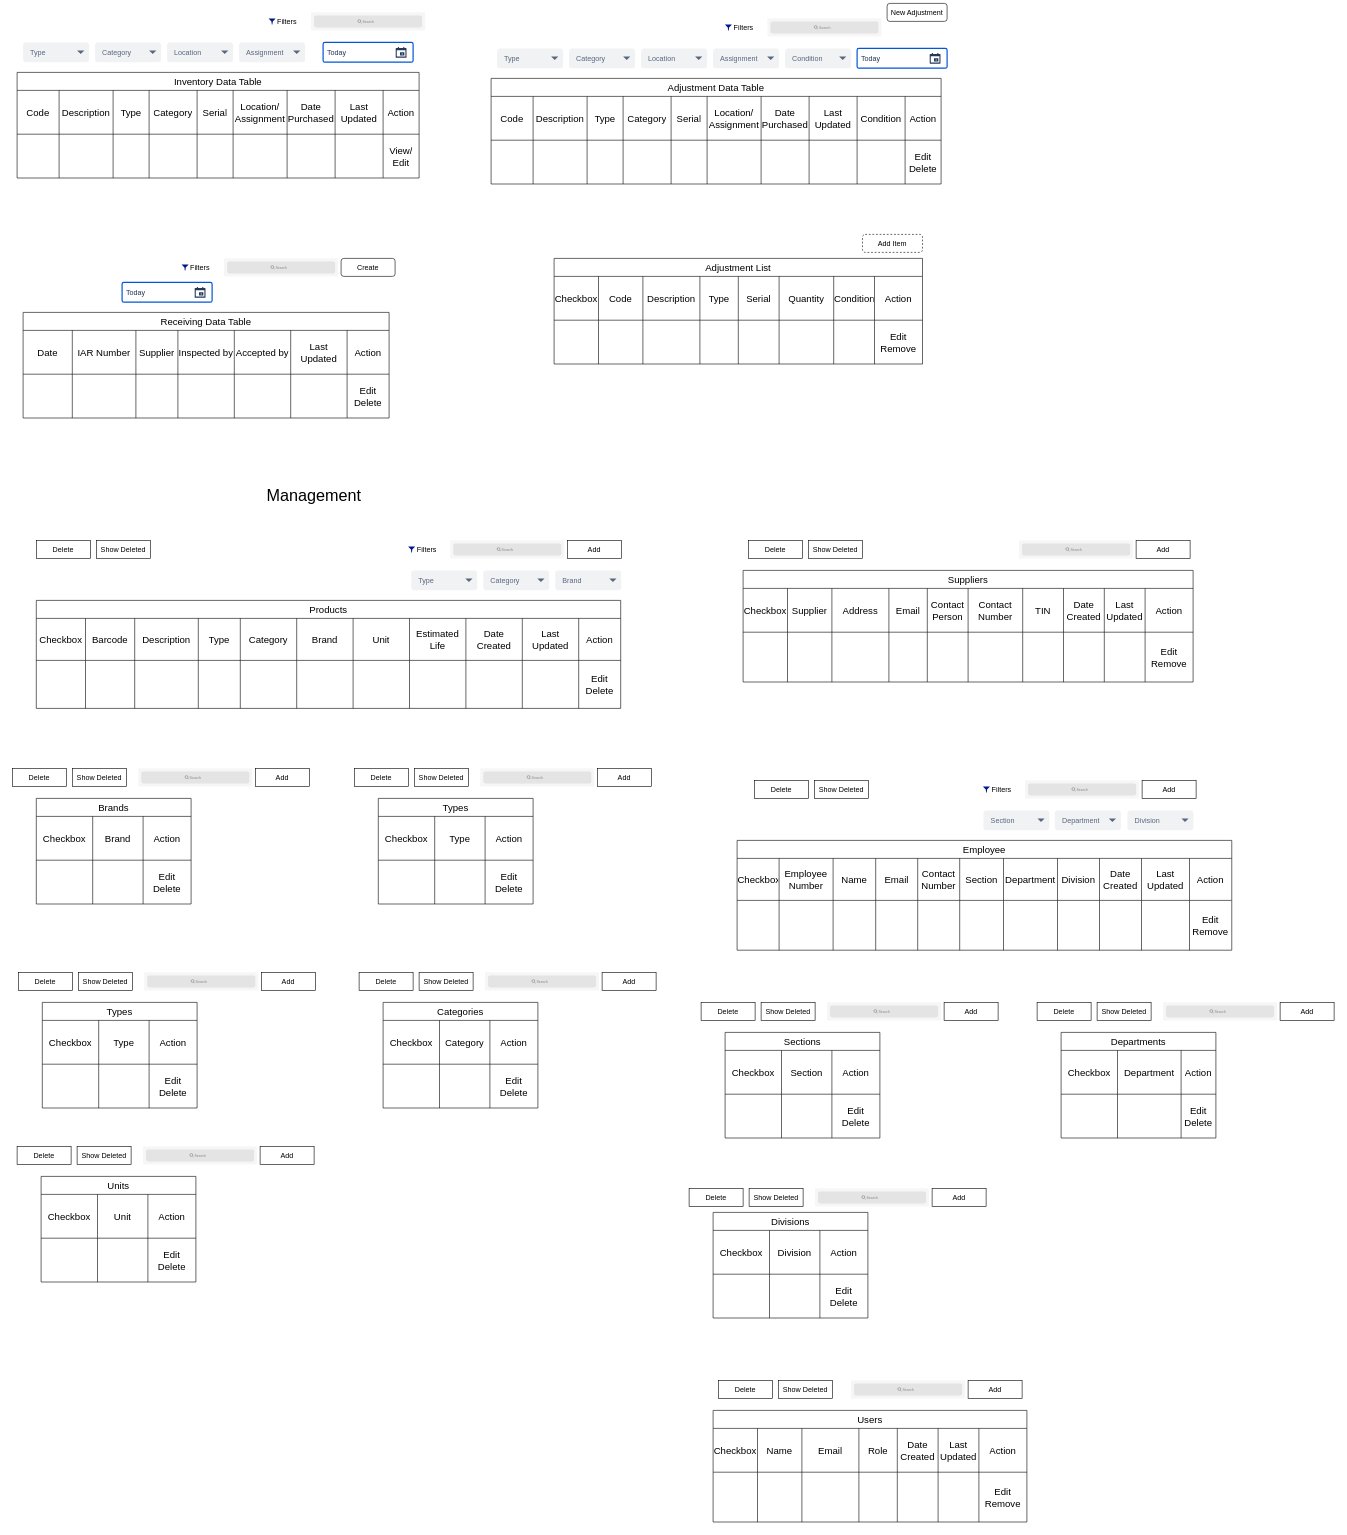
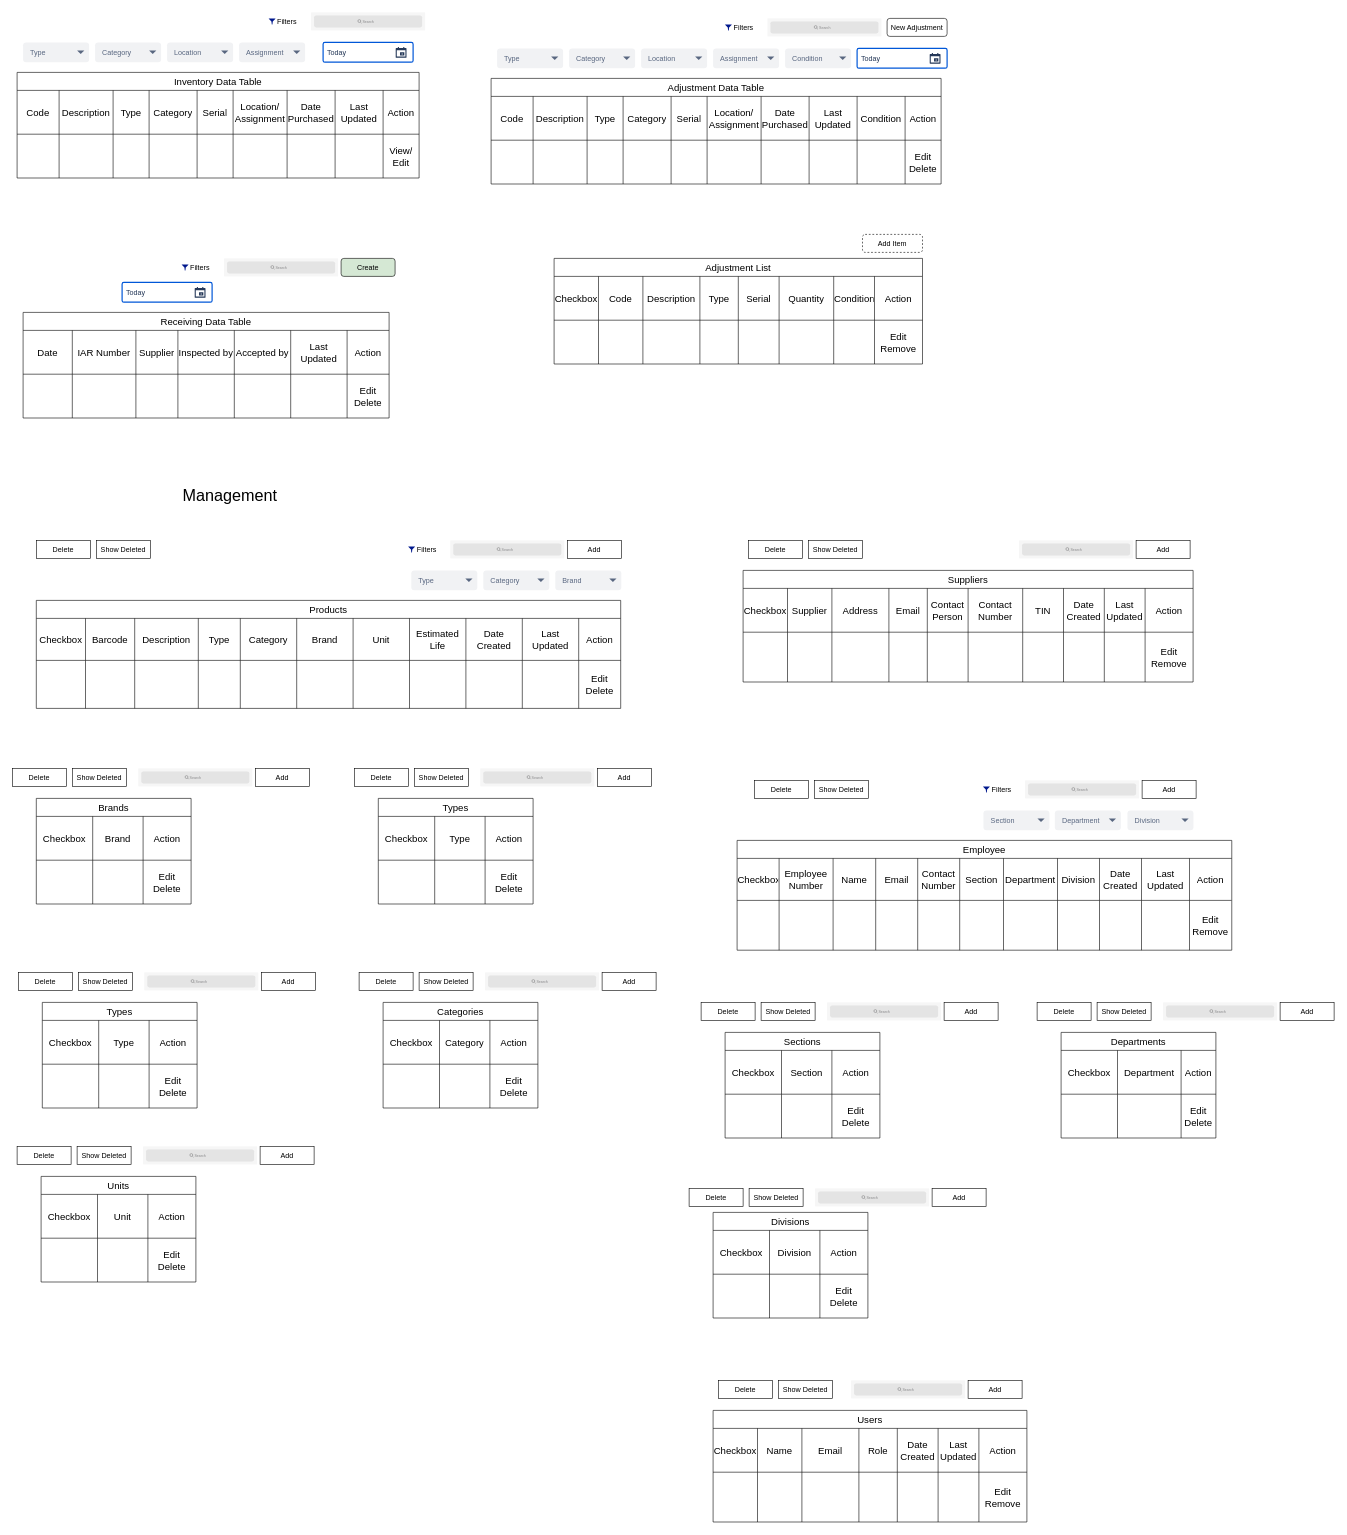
node "New Adjustment": moved (917, 12) -> (917, 27)
node "Create": fillcolor #ffffff -> #d5e8d4
node "Management": moved (314, 495) -> (230, 495)
